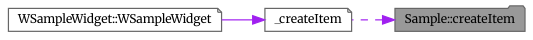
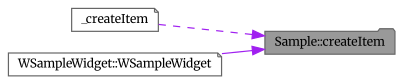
edge "WSampleWidget::WSampleWidget" -> "_createItem": now "WSampleWidget::WSampleWidget" -> "Sample::createItem"
